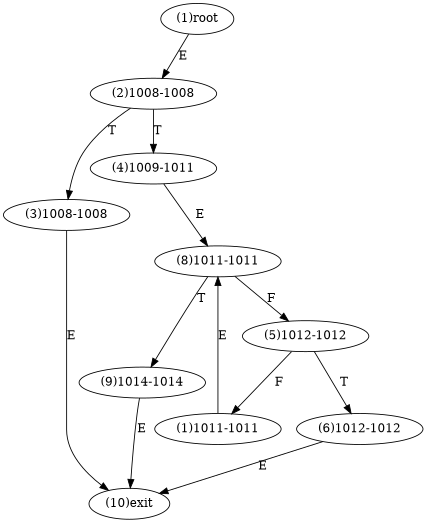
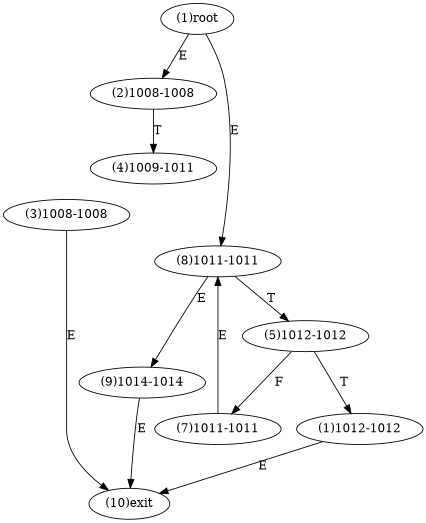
edge "(2)1008-1008" -> "(3)1008-1008": removed, label "T"
edge "(4)1009-1011" -> "(8)1011-1011": now "(1)root" -> "(8)1011-1011"
edge "(8)1011-1011" -> "(9)1014-1014": label "T" -> "E"
edge "(8)1011-1011" -> "(5)1012-1012": label "F" -> "T"
node "(1)1011-1011": label "(1)1011-1011" -> "(7)1011-1011"
node "(6)1012-1012": label "(6)1012-1012" -> "(1)1012-1012"
